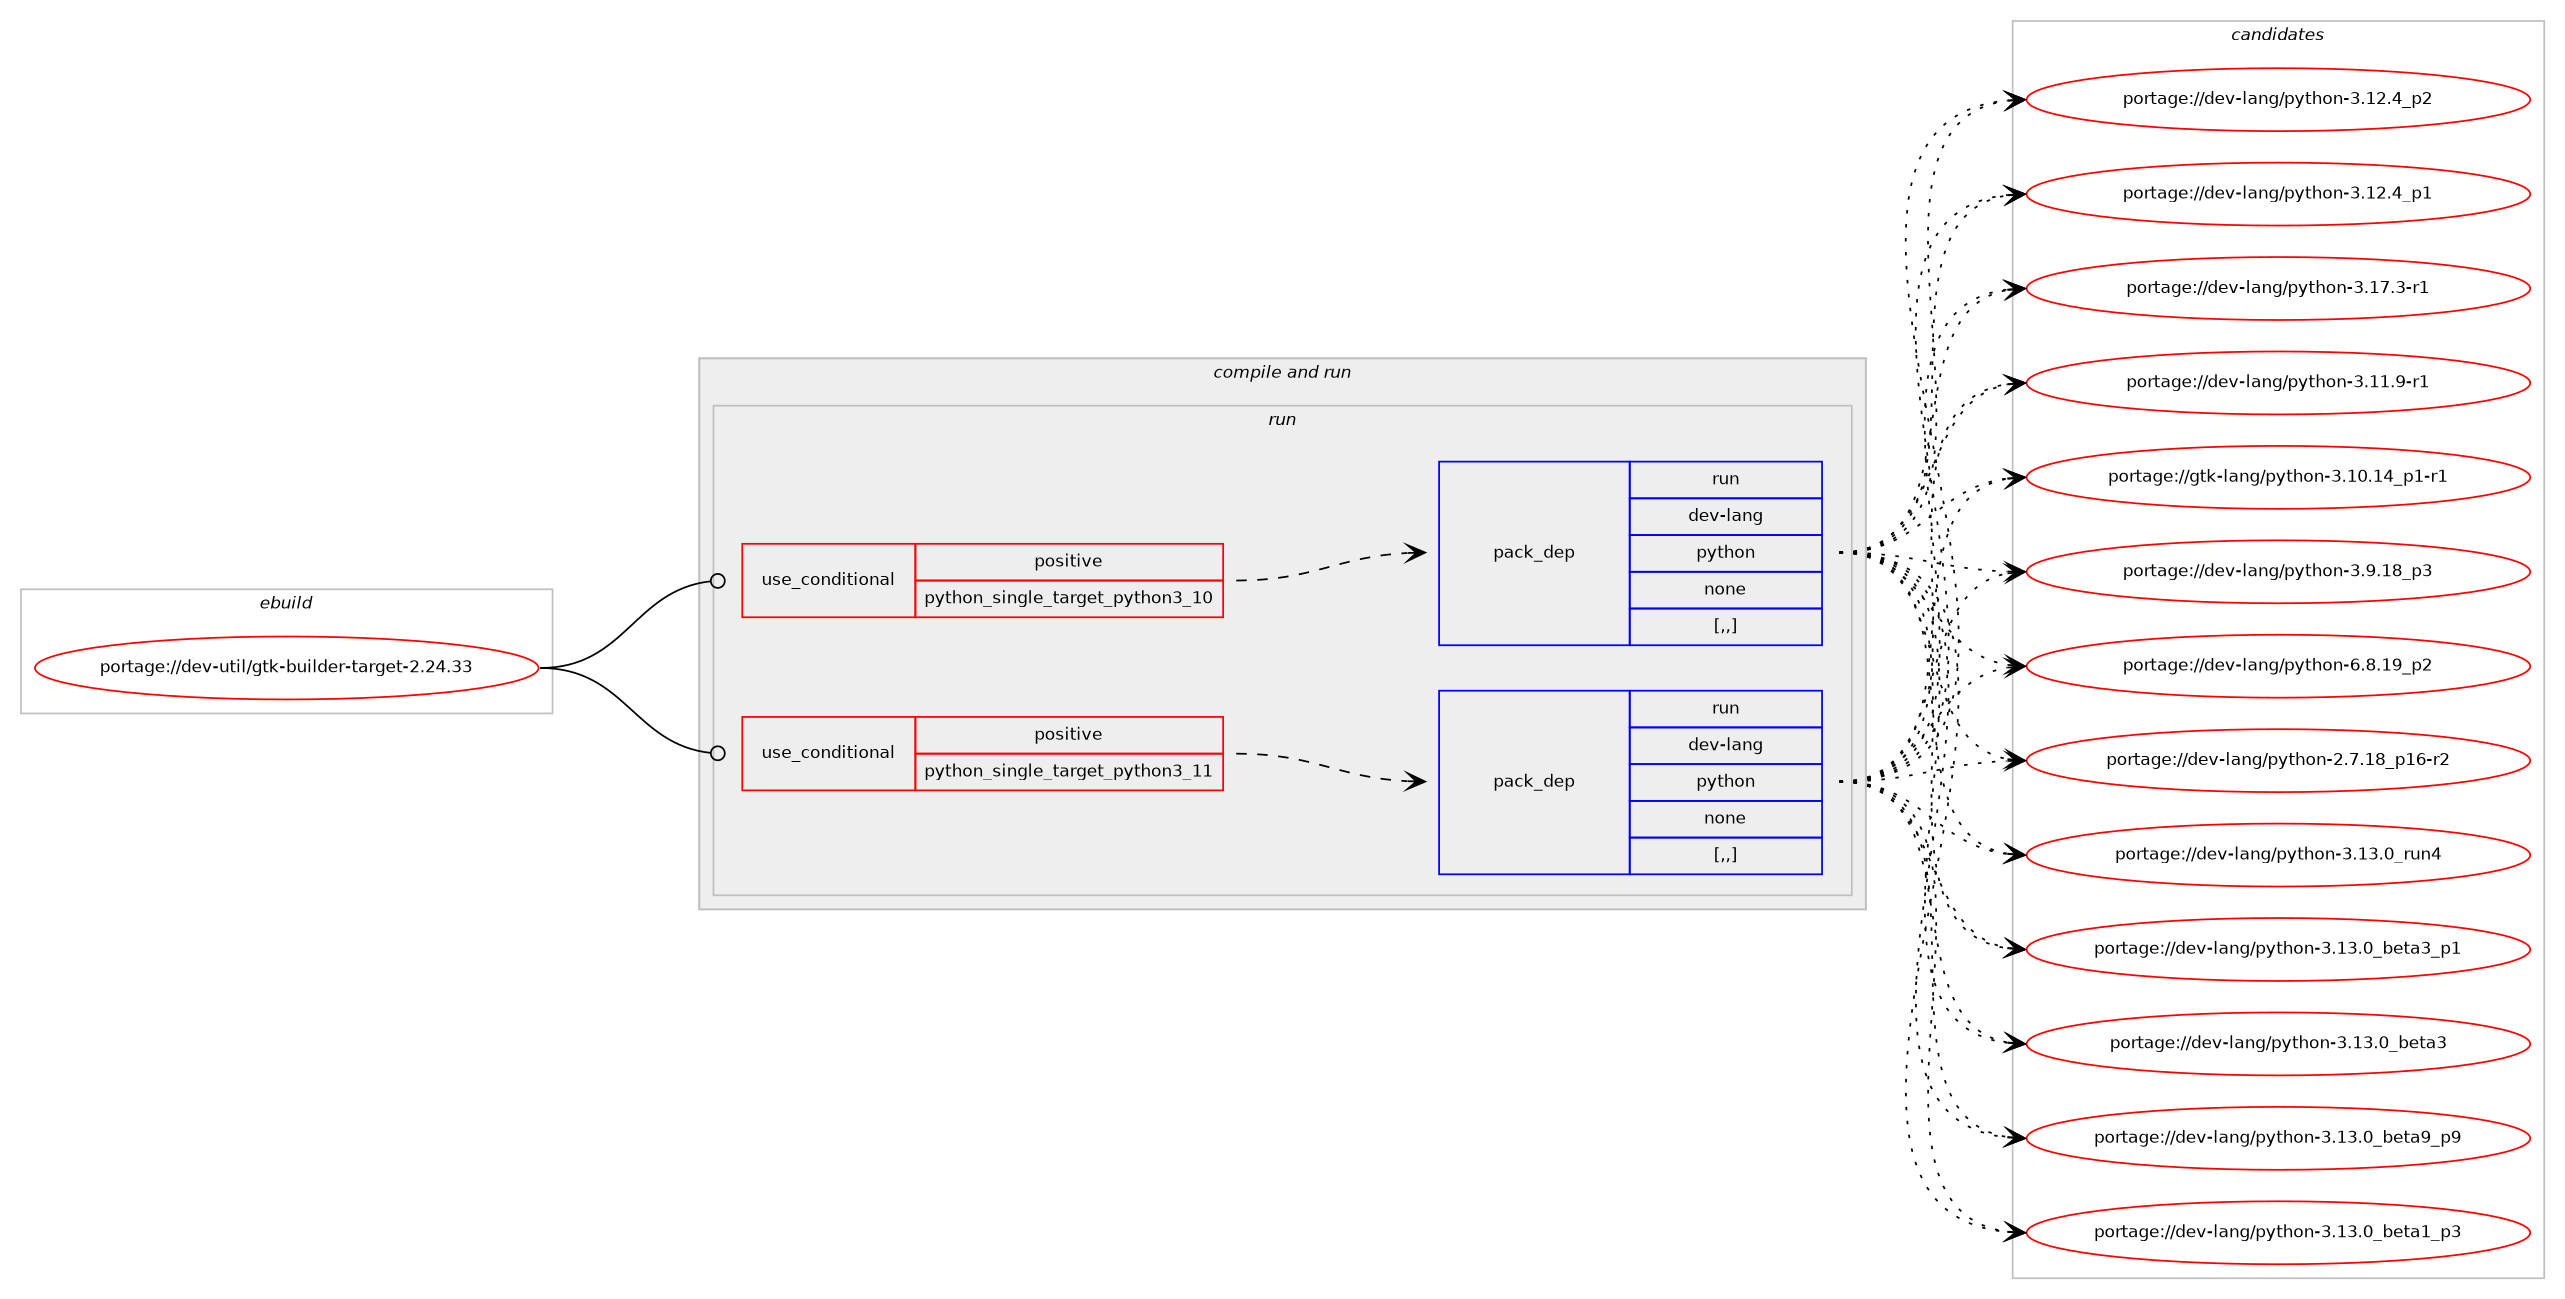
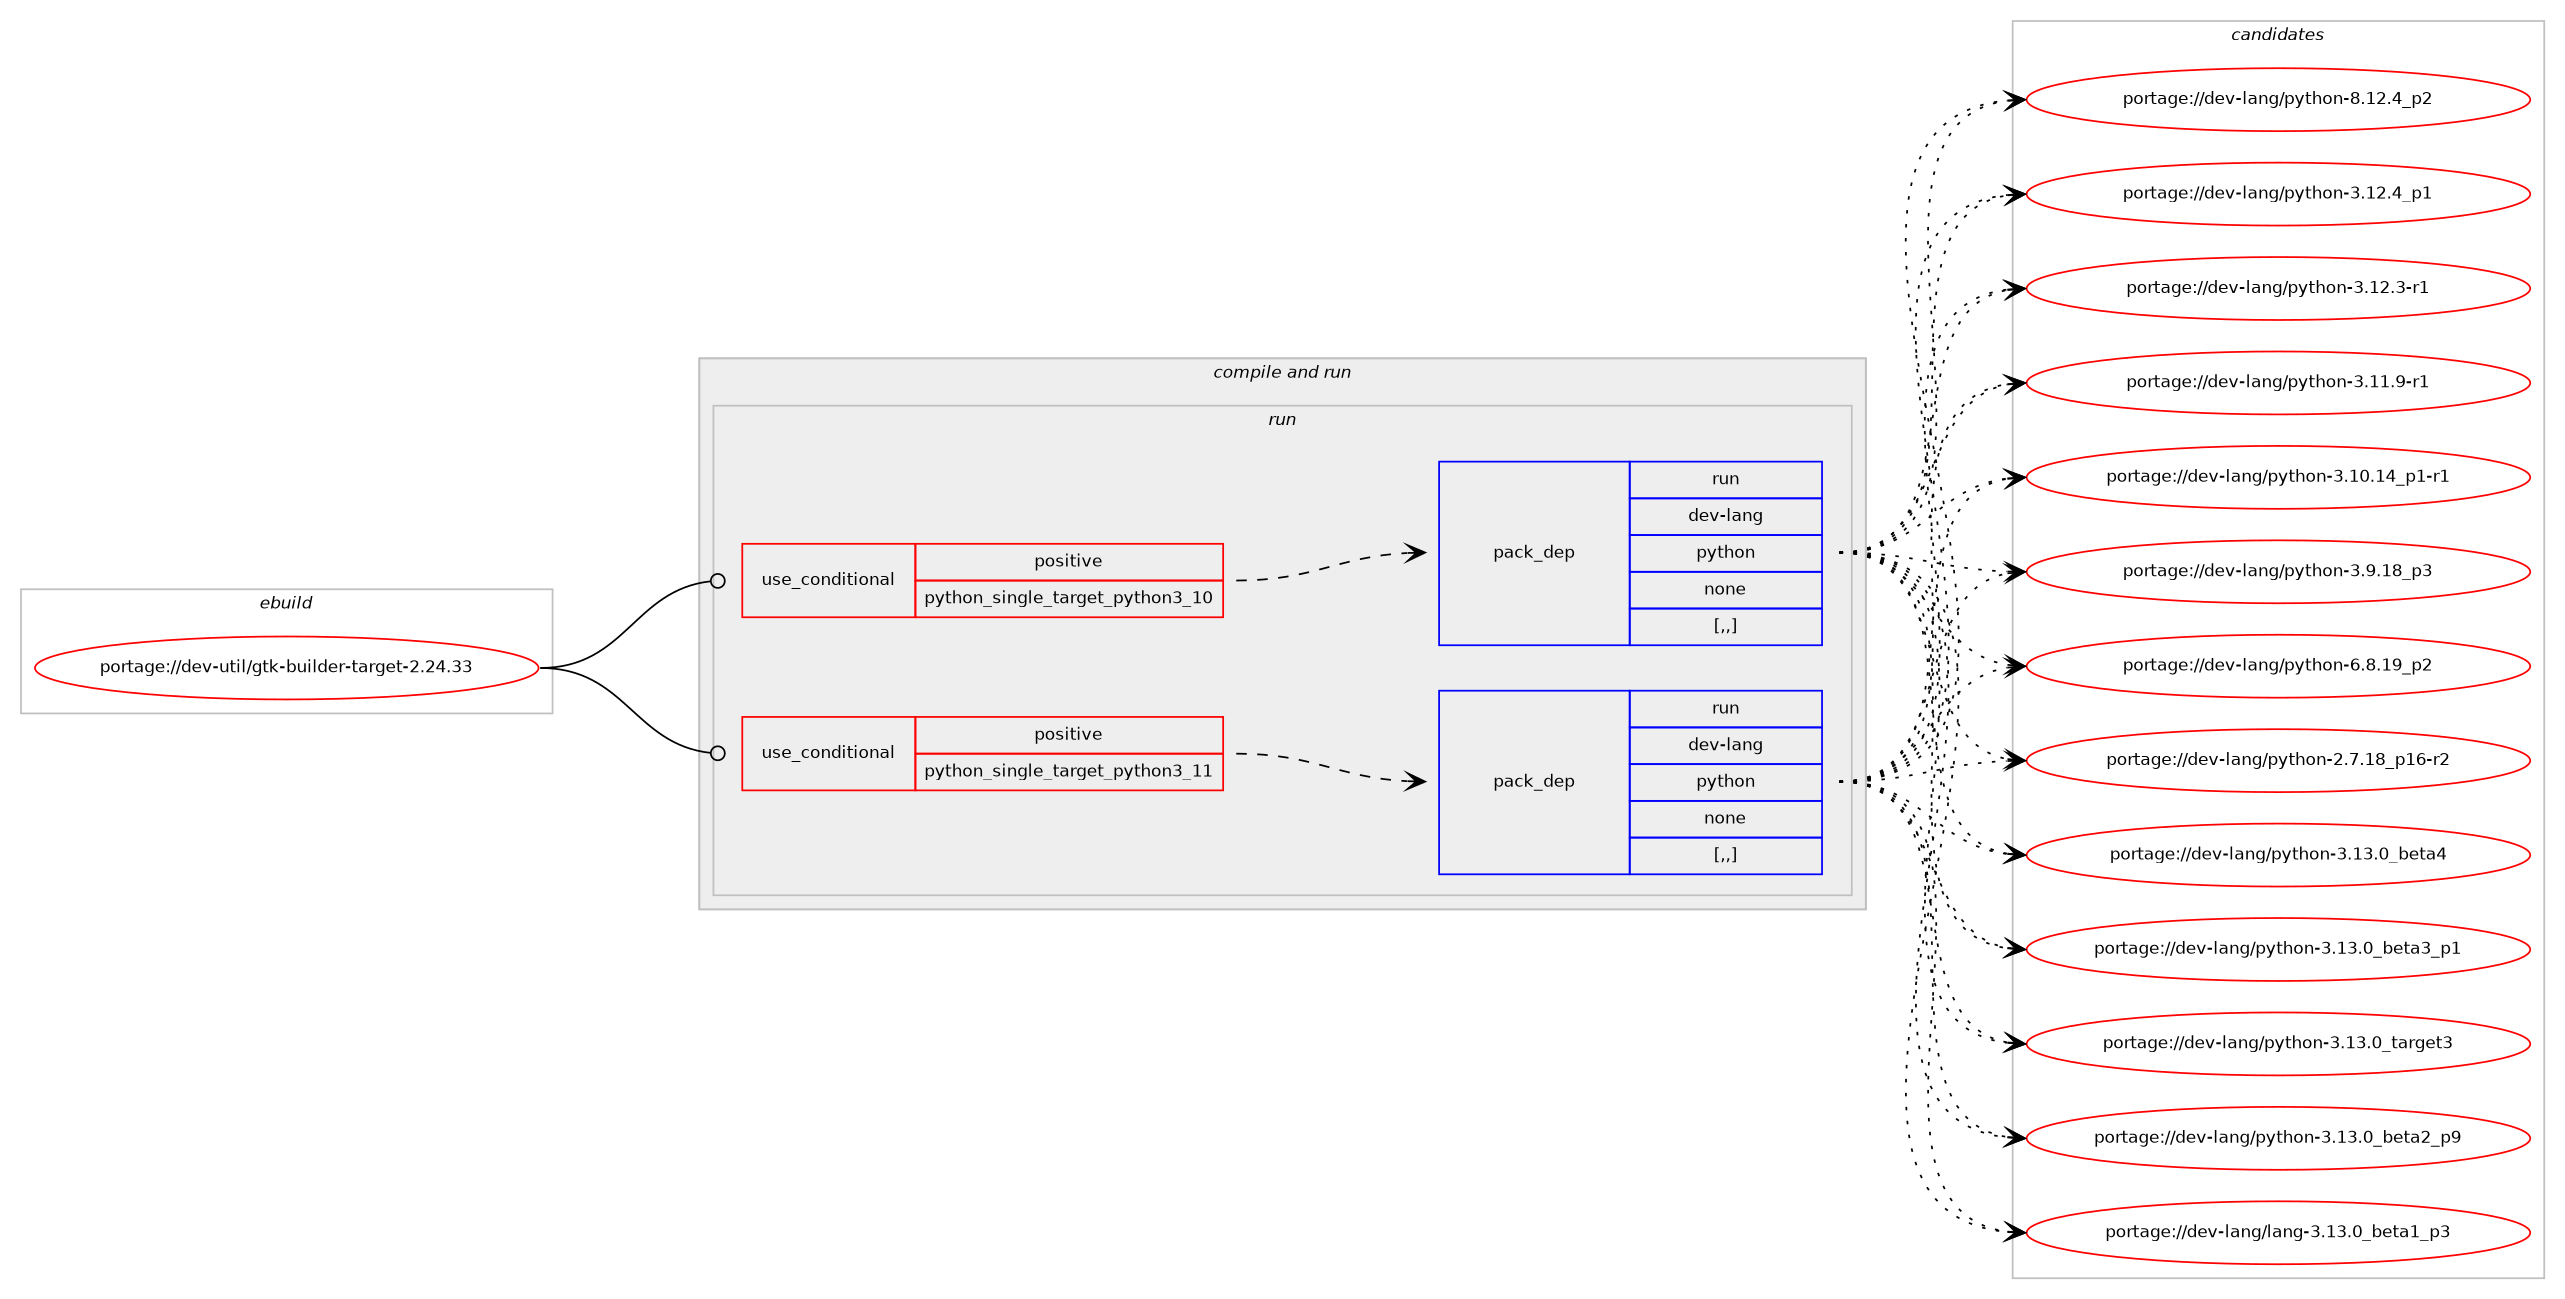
node "portage://dev-lang/python-3.12.4_p2": label "portage://dev-lang/python-3.12.4_p2" -> "portage://dev-lang/python-8.12.4_p2"
node "portage://dev-lang/python-3.17.3-r1": label "portage://dev-lang/python-3.17.3-r1" -> "portage://dev-lang/python-3.12.3-r1"
node "portage://gtk-lang/python-3.10.14_p1-r1": label "portage://gtk-lang/python-3.10.14_p1-r1" -> "portage://dev-lang/python-3.10.14_p1-r1"
node "portage://dev-lang/python-3.13.0_run4": label "portage://dev-lang/python-3.13.0_run4" -> "portage://dev-lang/python-3.13.0_beta4"
node "portage://dev-lang/python-3.13.0_beta3": label "portage://dev-lang/python-3.13.0_beta3" -> "portage://dev-lang/python-3.13.0_target3"
node "portage://dev-lang/python-3.13.0_beta9_p9": label "portage://dev-lang/python-3.13.0_beta9_p9" -> "portage://dev-lang/python-3.13.0_beta2_p9"
node "portage://dev-lang/python-3.13.0_beta1_p3": label "portage://dev-lang/python-3.13.0_beta1_p3" -> "portage://dev-lang/lang-3.13.0_beta1_p3"
